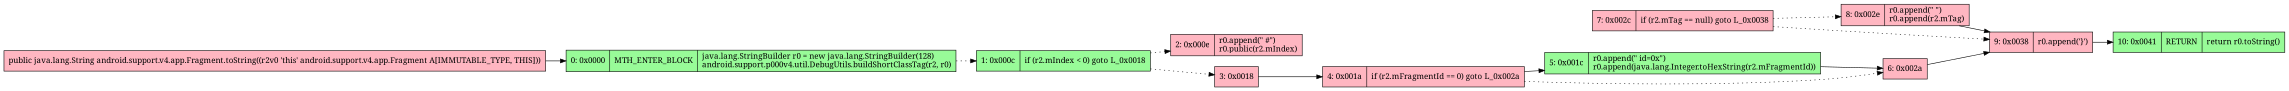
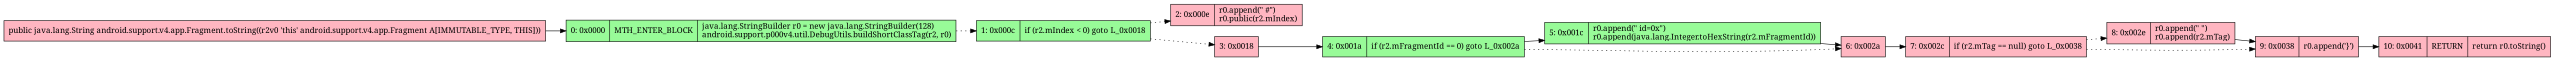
node "10: 0x0041": fillcolor palegreen -> lightpink
edge "6: 0x002a" -> "9: 0x0038": now "6: 0x002a" -> "7: 0x002c"
node "4: 0x001a": fillcolor lightpink -> palegreen
